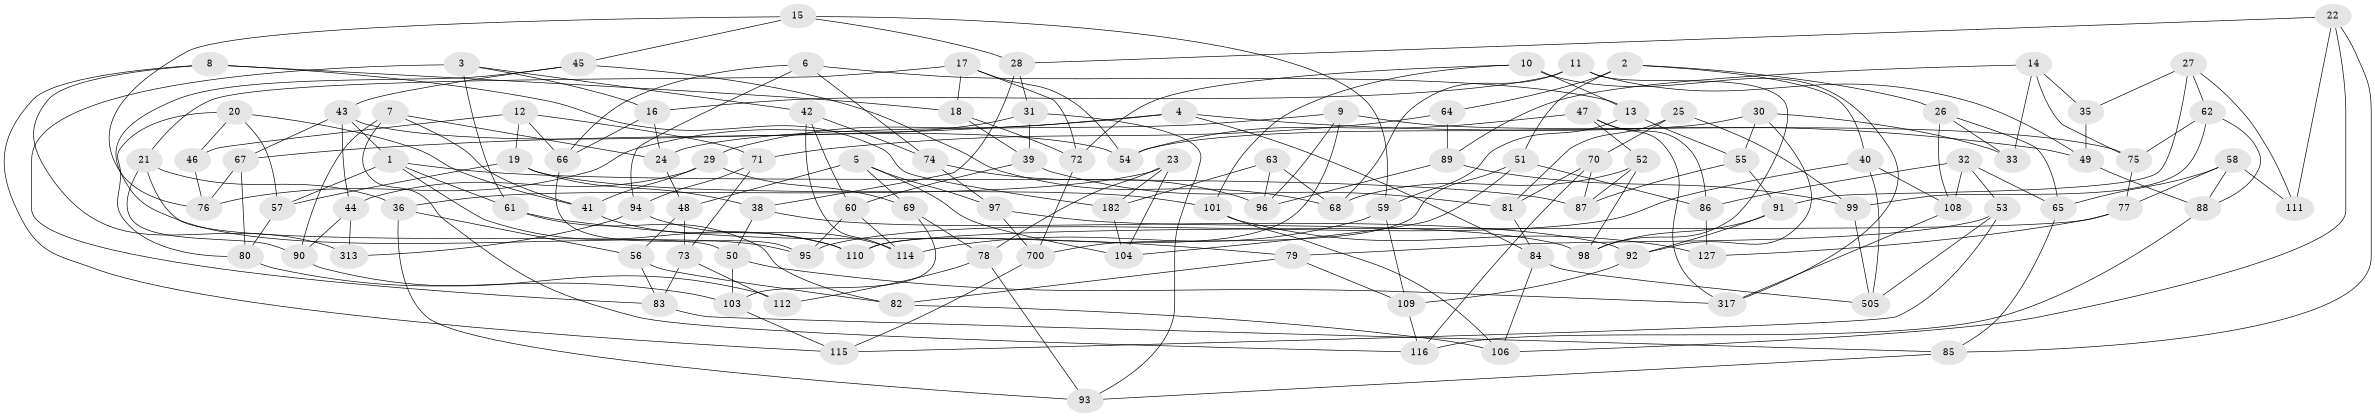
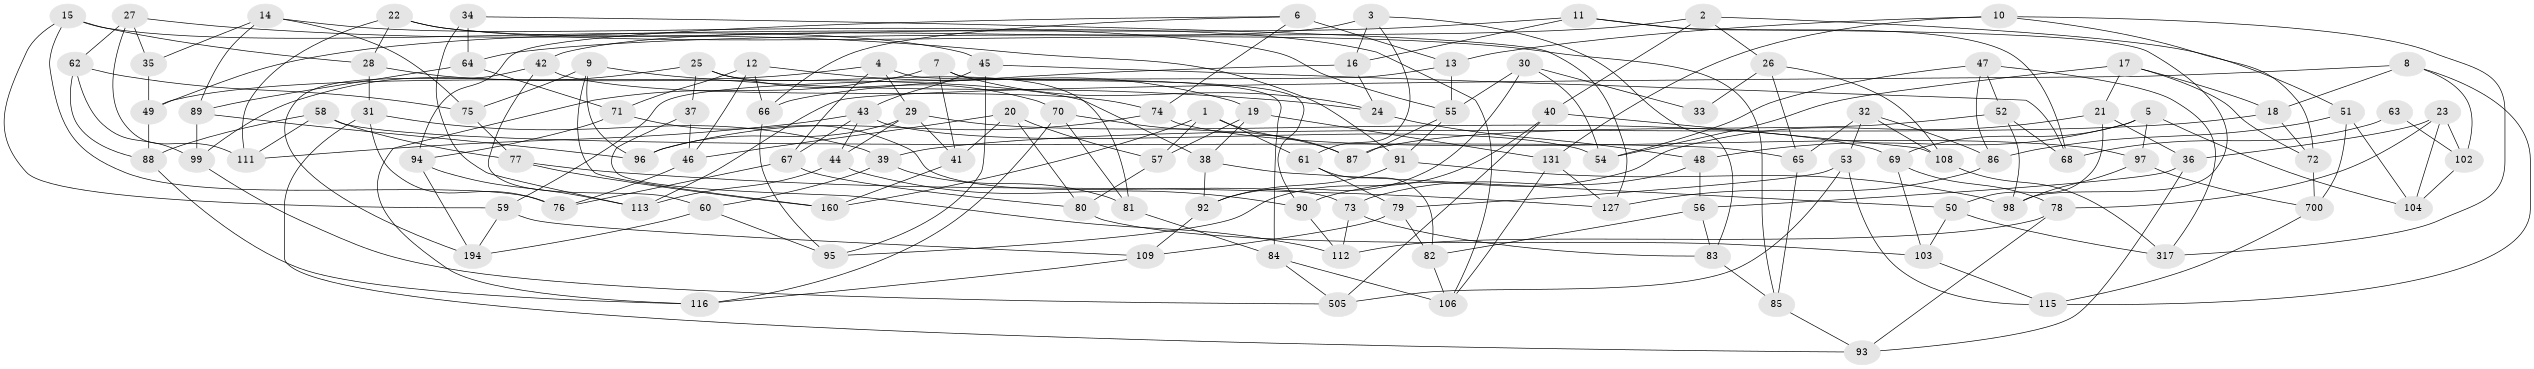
node "34": added
node "37": added
edge "14" -- "33": now "14" -- "55"
edge "43" -- "1": now "43" -- "111"
edge "63" -- "96": now "29" -- "96"
node "182": label "182" -> "102"
node "101": label "101" -> "131"
node "313": label "313" -> "113"
node "110": label "110" -> "160"
node "114": label "114" -> "194"
